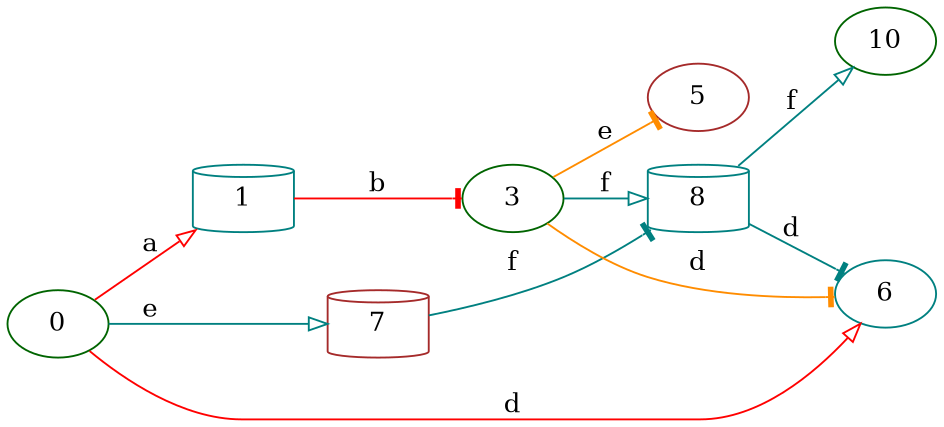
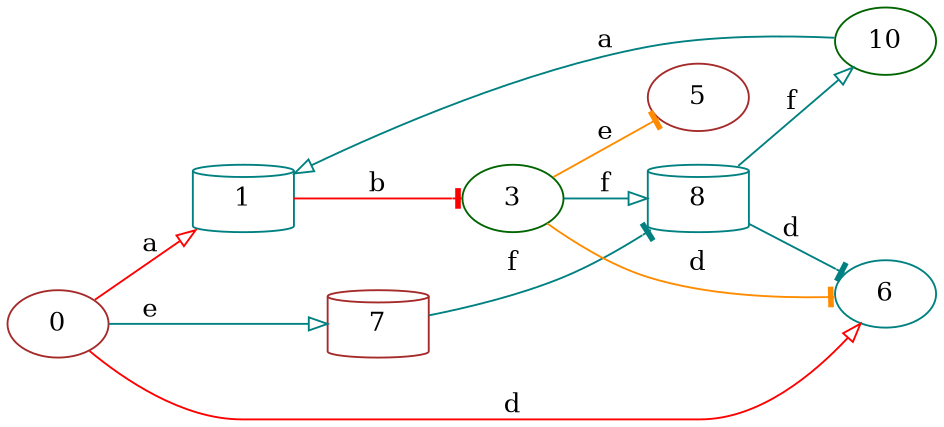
edge "10" -> "1": added, label "a"
node "0": color darkgreen -> brown
